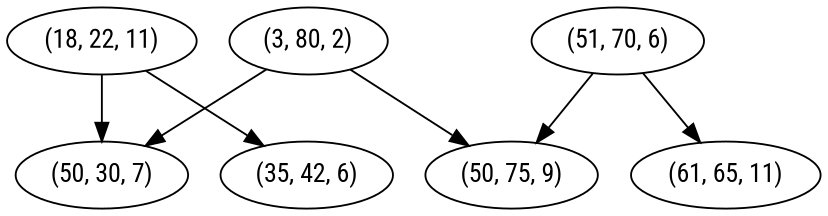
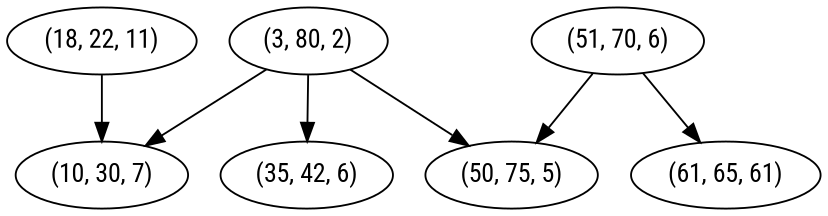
edge "(18, 22, 11)" -> "(35, 42, 6)": now "(3, 80, 2)" -> "(35, 42, 6)"
node "(50, 30, 7)": label "(50, 30, 7)" -> "(10, 30, 7)"
node "(50, 75, 9)": label "(50, 75, 9)" -> "(50, 75, 5)"
node "(61, 65, 11)": label "(61, 65, 11)" -> "(61, 65, 61)"
